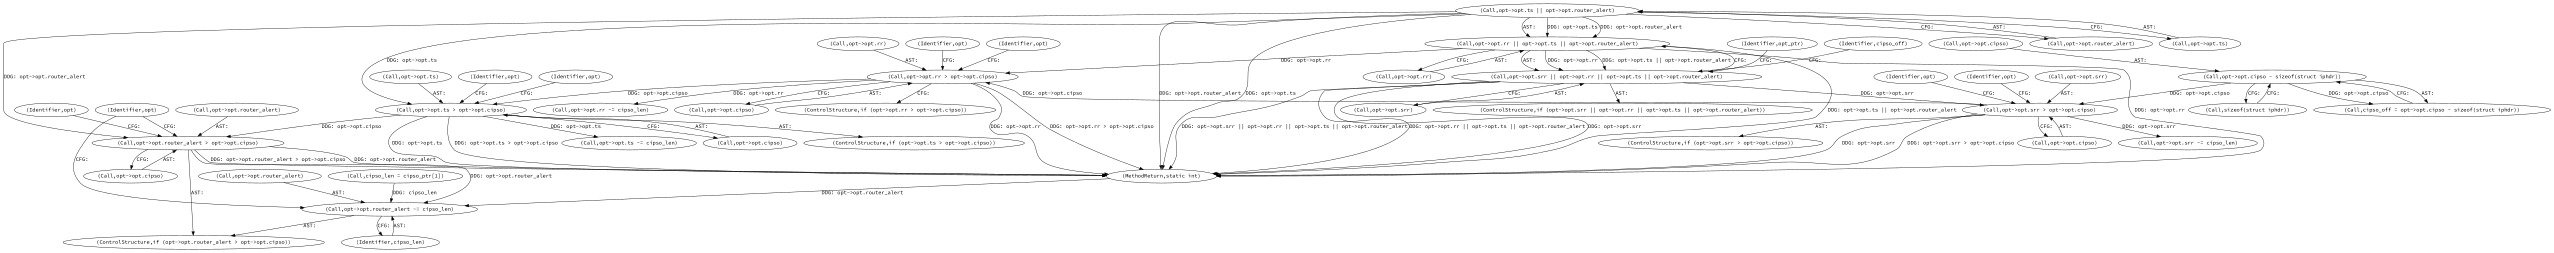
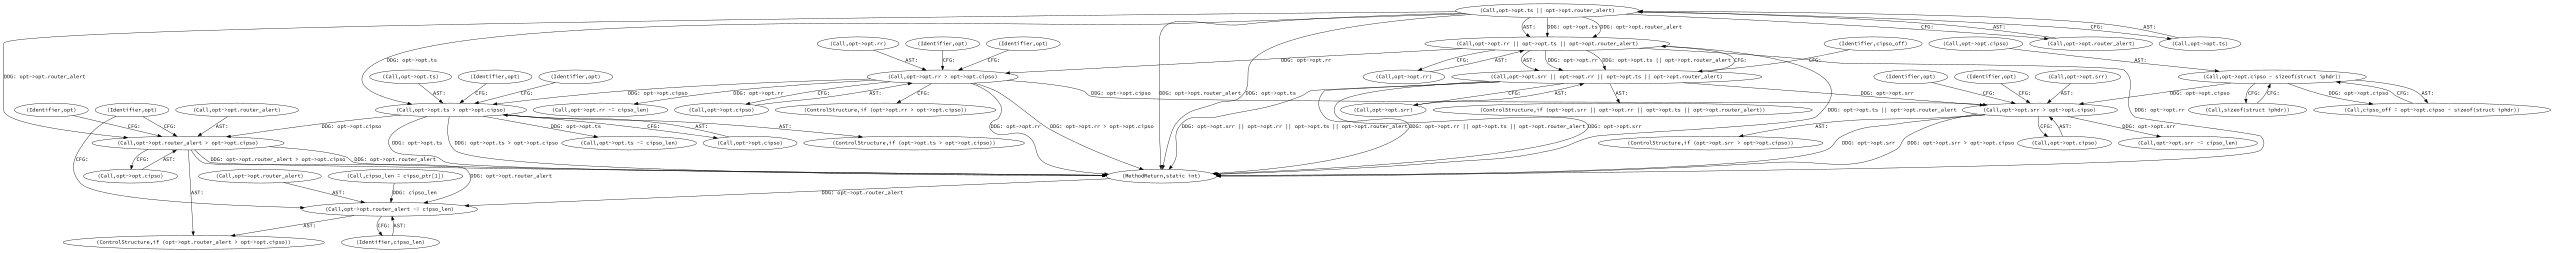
node "(Identifier,opt_ptr)": removed
edge "(Call,opt->opt.srr > opt->opt.cipso)" -> "(Call,opt->opt.rr > opt->opt.cipso)": reversed
